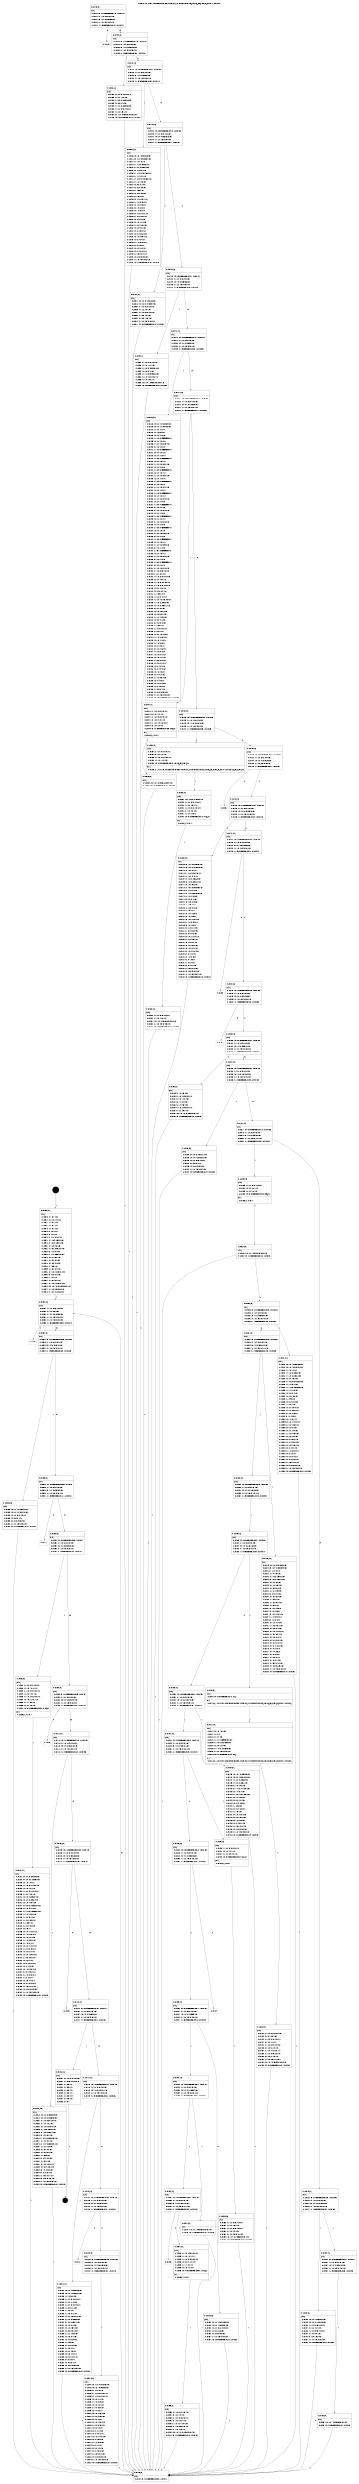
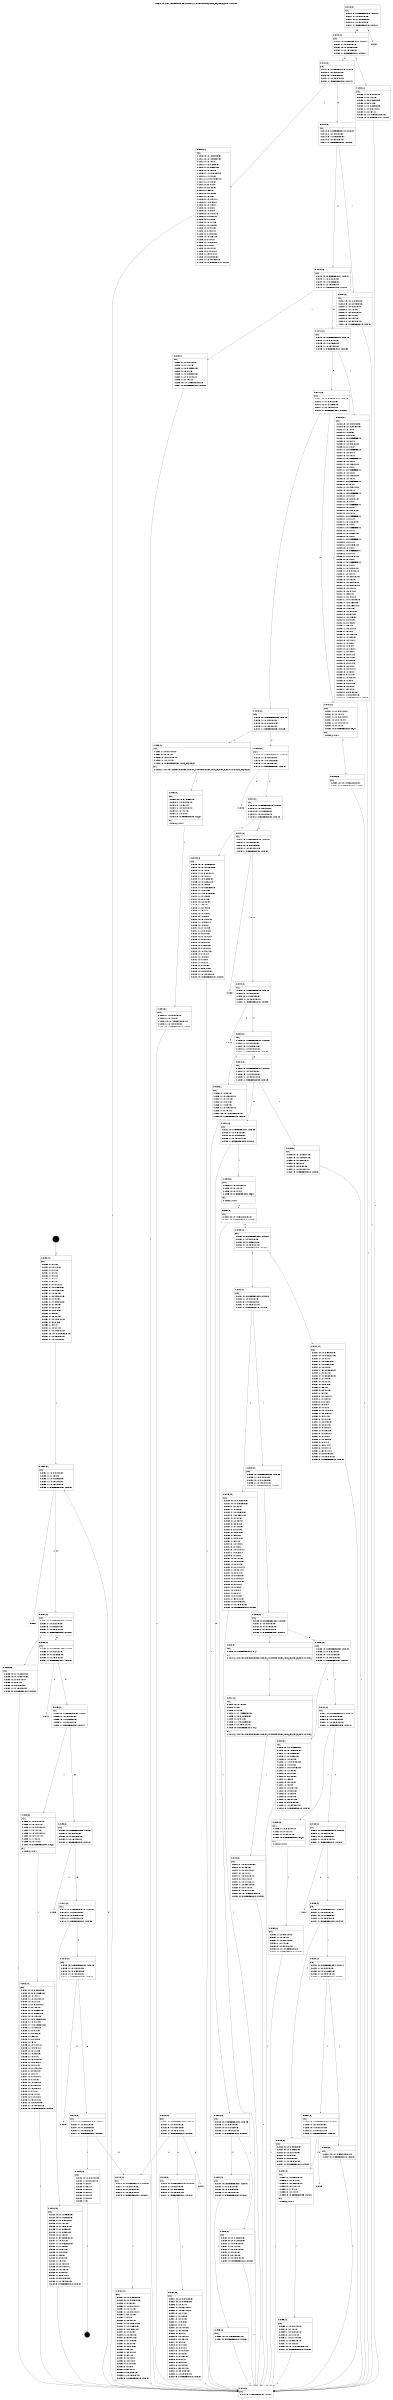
edge "0x401668 [28]" -> "0x401684 [28]": reversed
